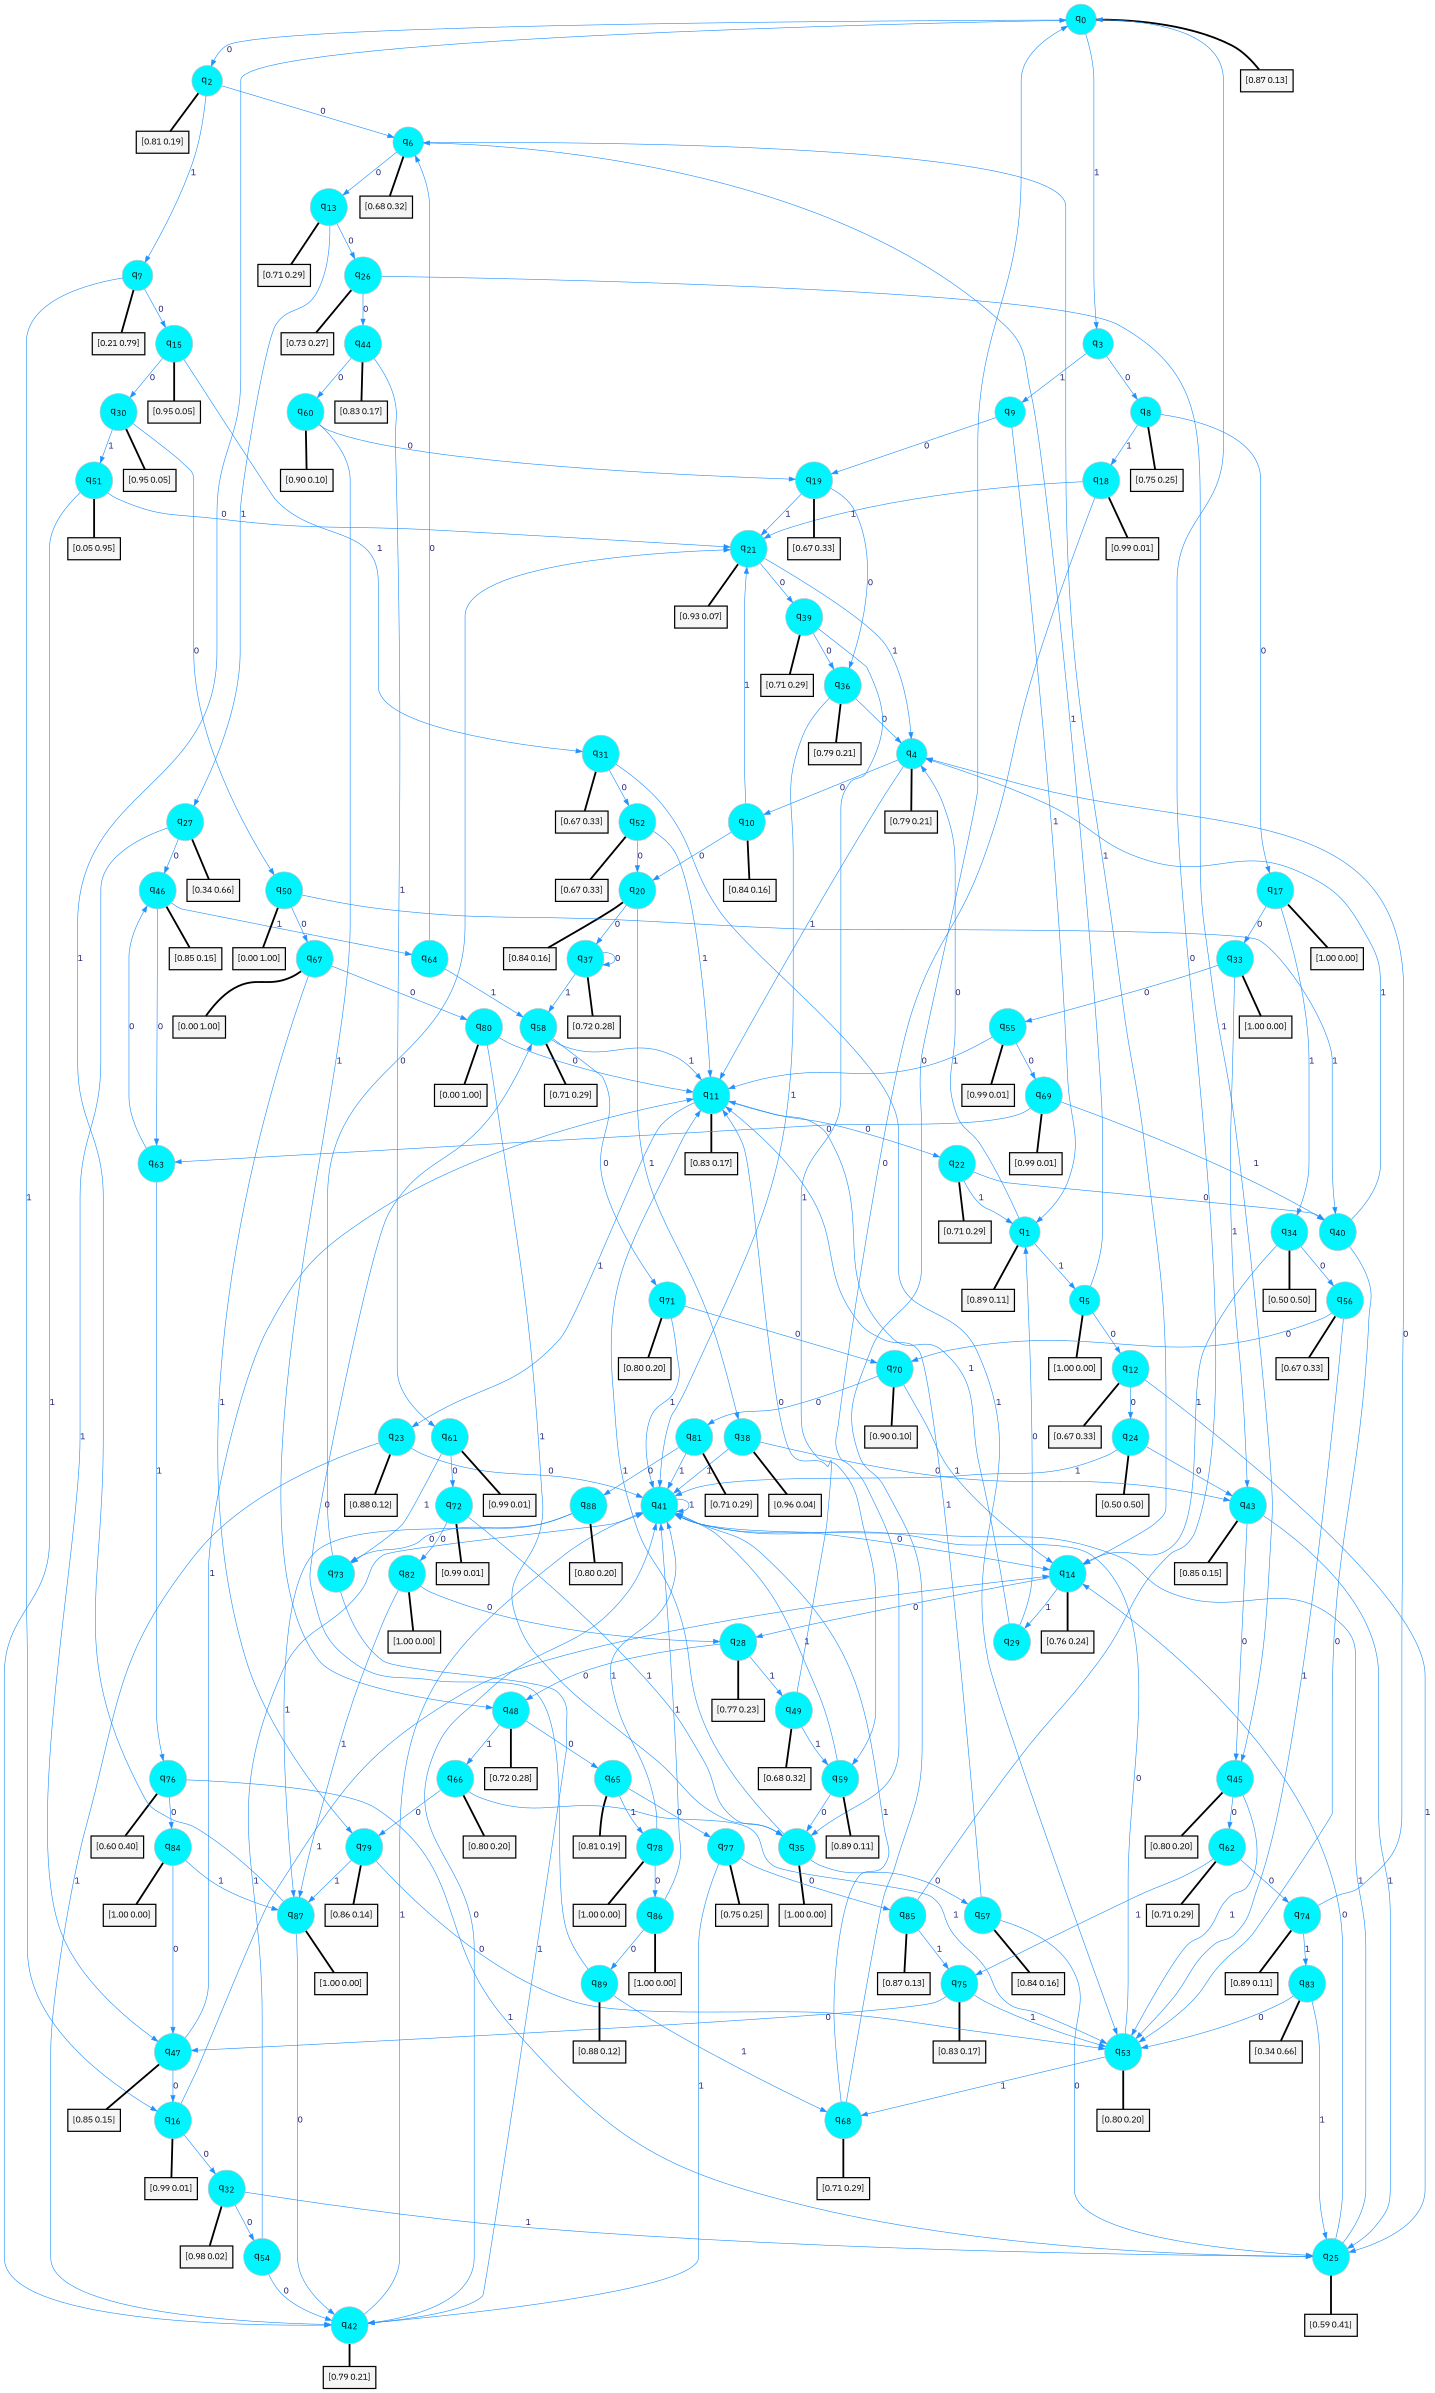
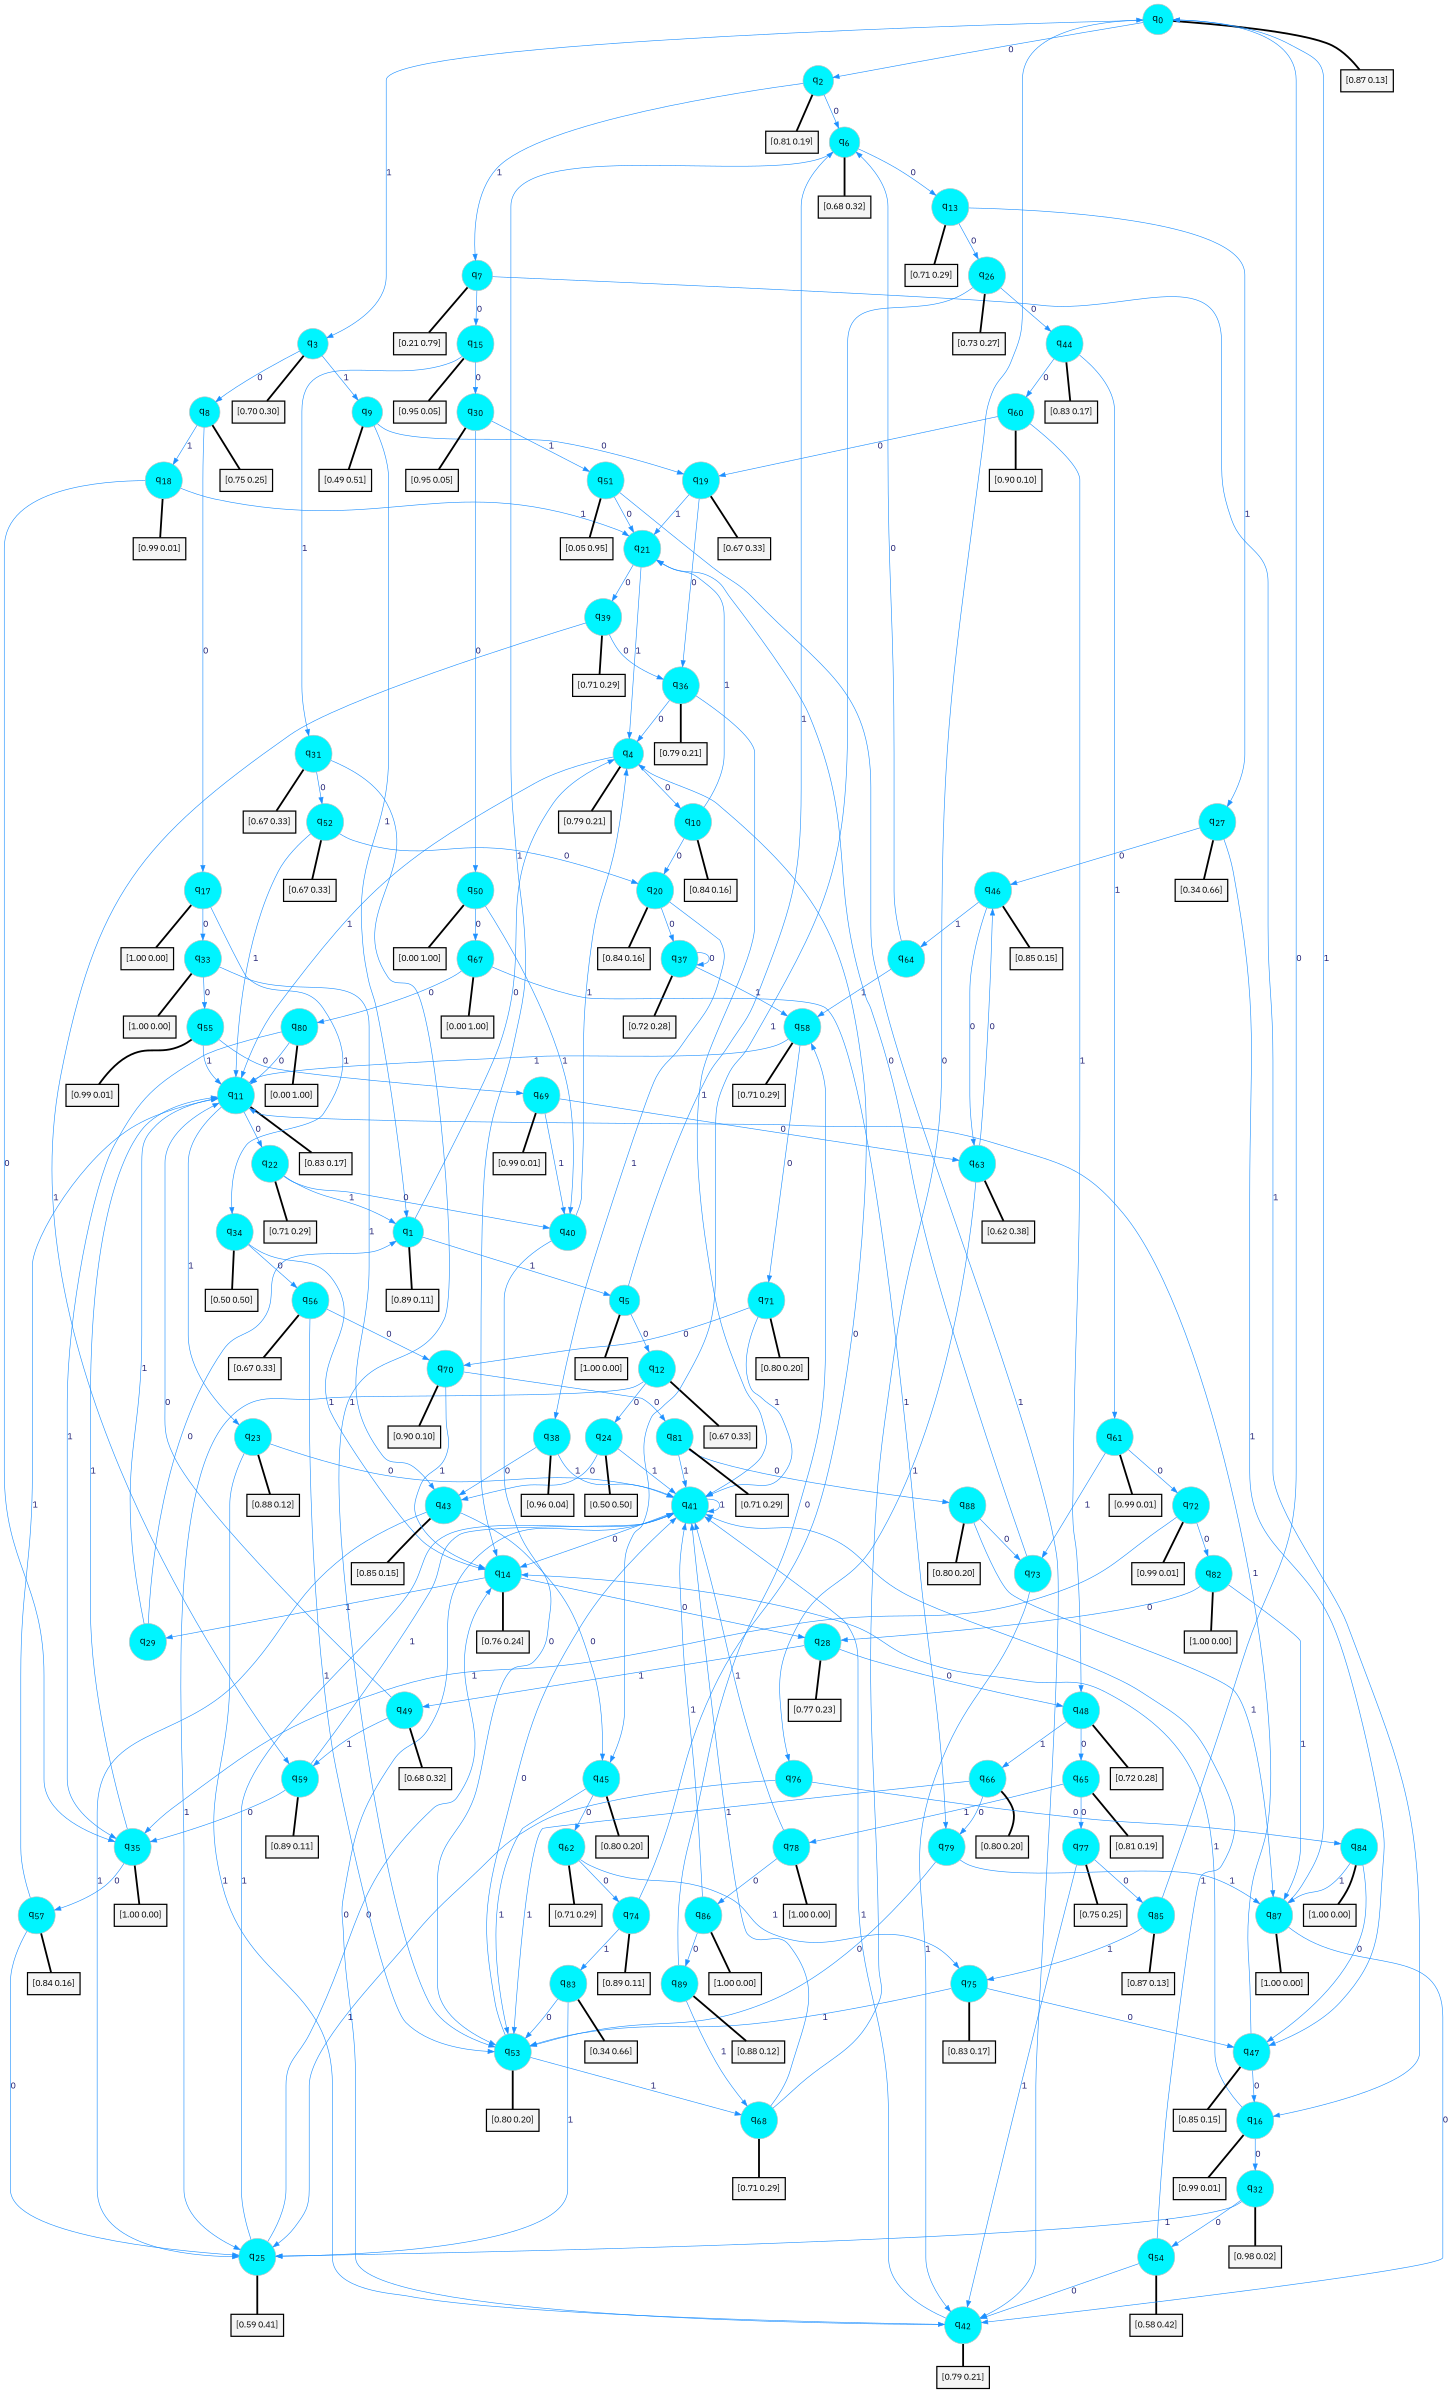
node "[0.70 0.30]": added
node "[0.49 0.51]": added
node "[0.93 0.07]": removed
node "[0.62 0.38]": added
node "[0.60 0.40]": removed
node "[0.86 0.14]": removed
node "[0.58 0.42]": added
